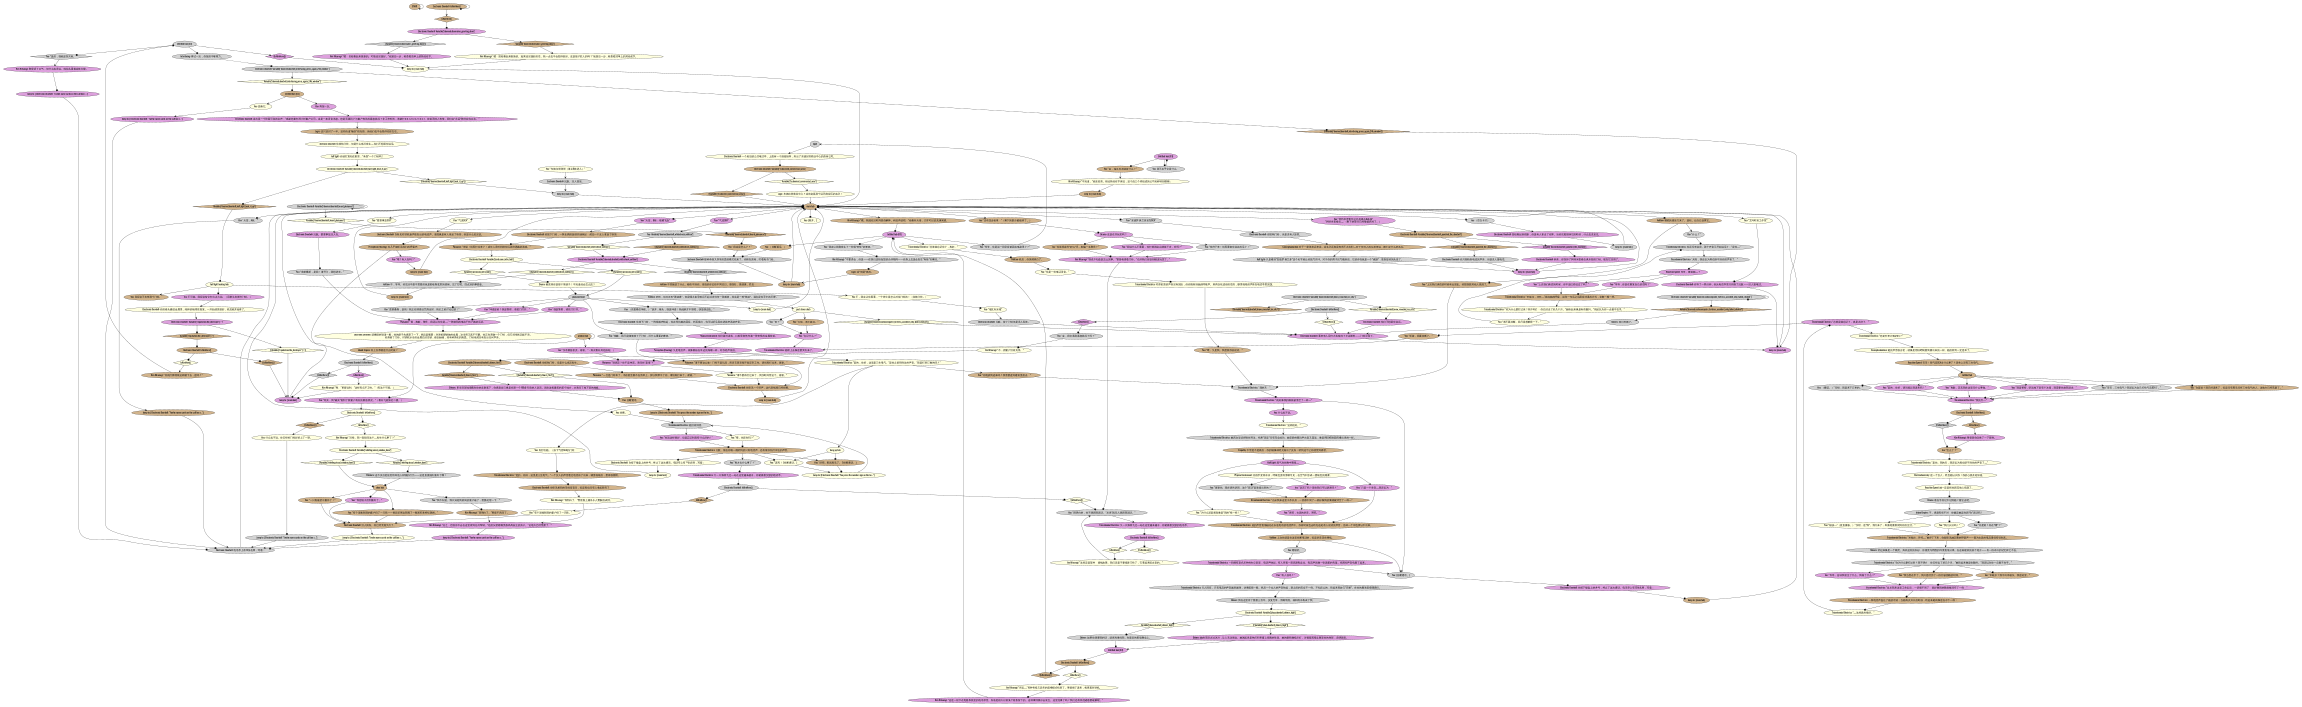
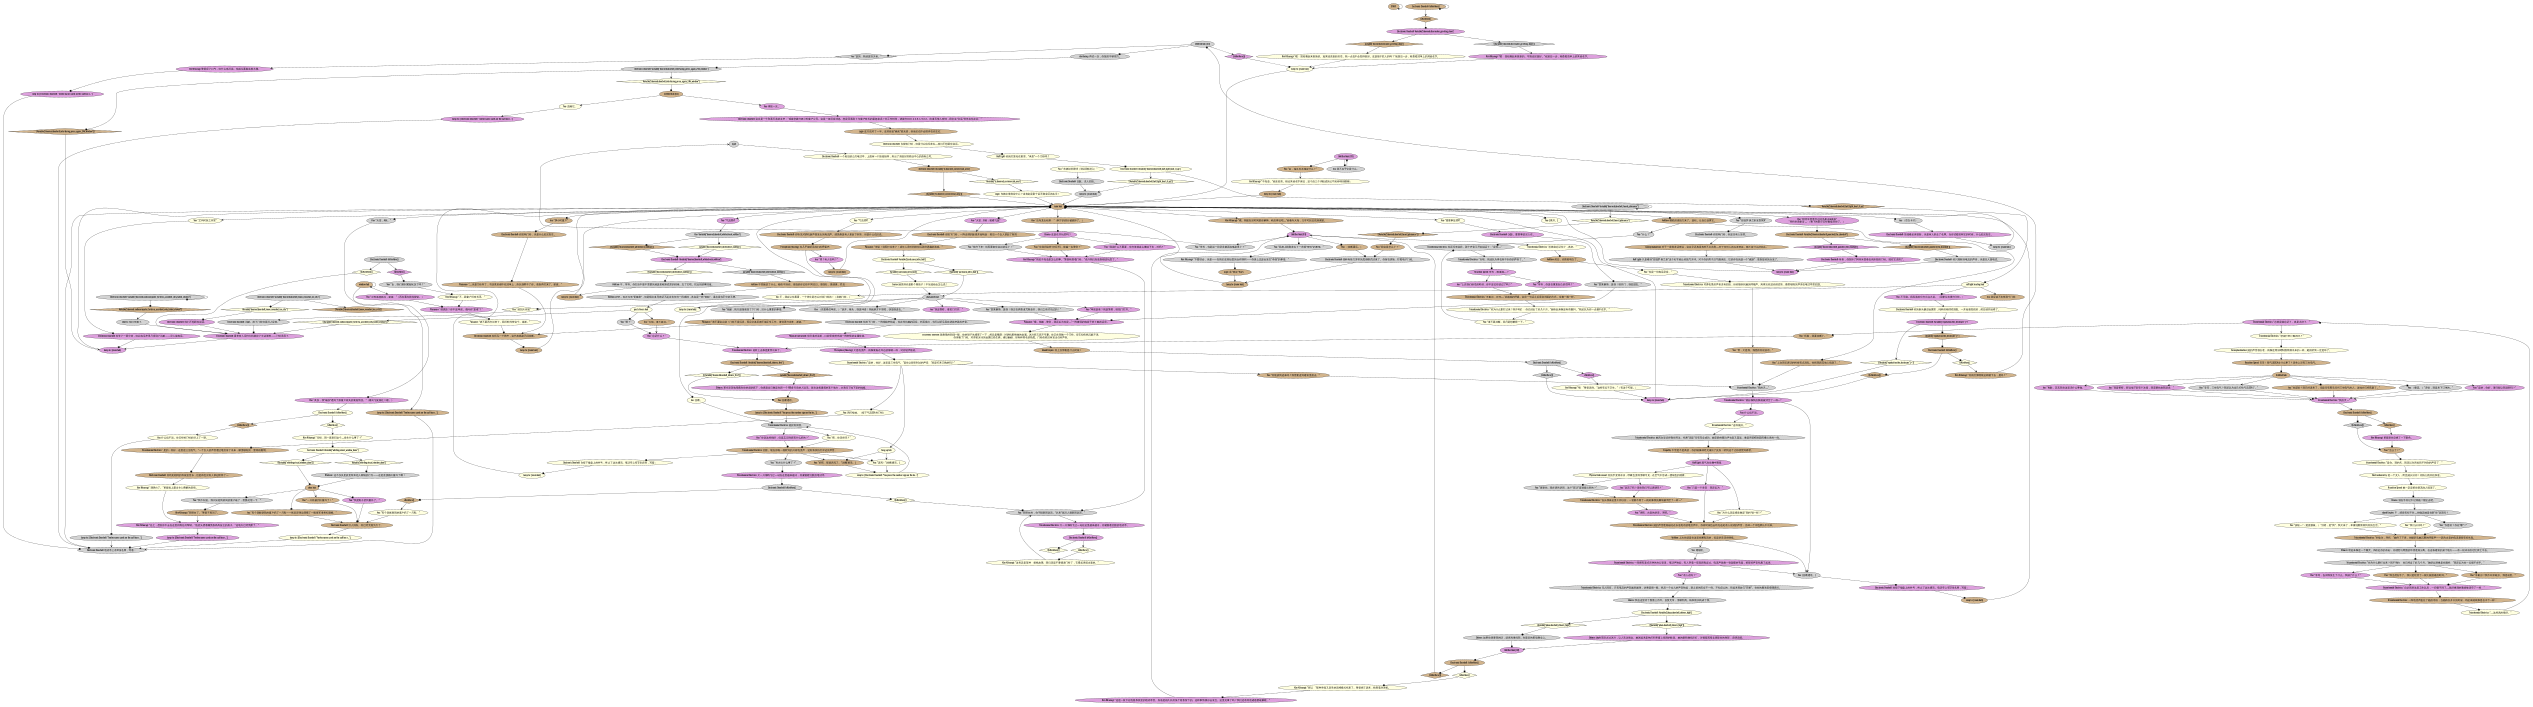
node "You: “24小时窗户”": added
node "You: “瑞瓦肖冰城”": shape ellipse -> diamond
edge "You: “我是警察，请把门打开。”" -> "Plaisance: “哦，抱歉，警官，我还以为你是……”一阵微弱的电流干扰了她的话语。": removed
